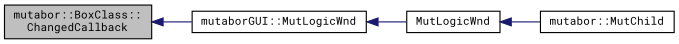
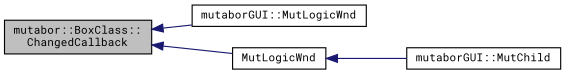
edge "MutLogicWnd" -> "mutaborGUI::MutLogicWnd": now "MutLogicWnd" -> "mutabor::BoxClass:: ChangedCallback"
node "mutabor::MutChild": label "mutabor::MutChild" -> "mutaborGUI::MutChild"
